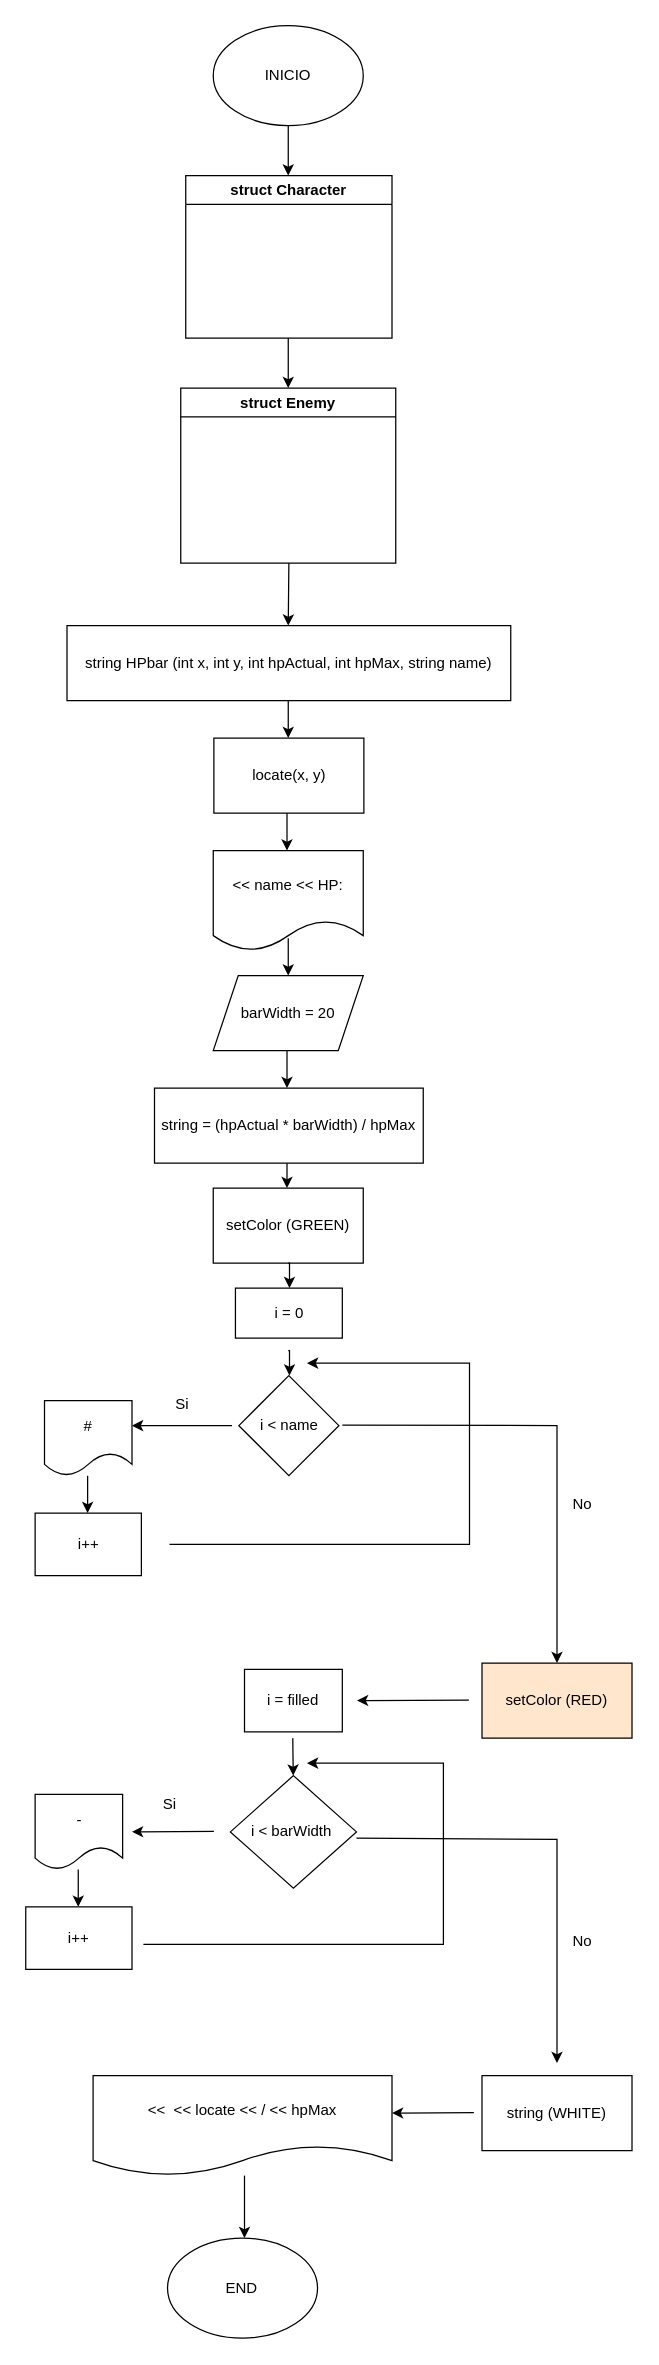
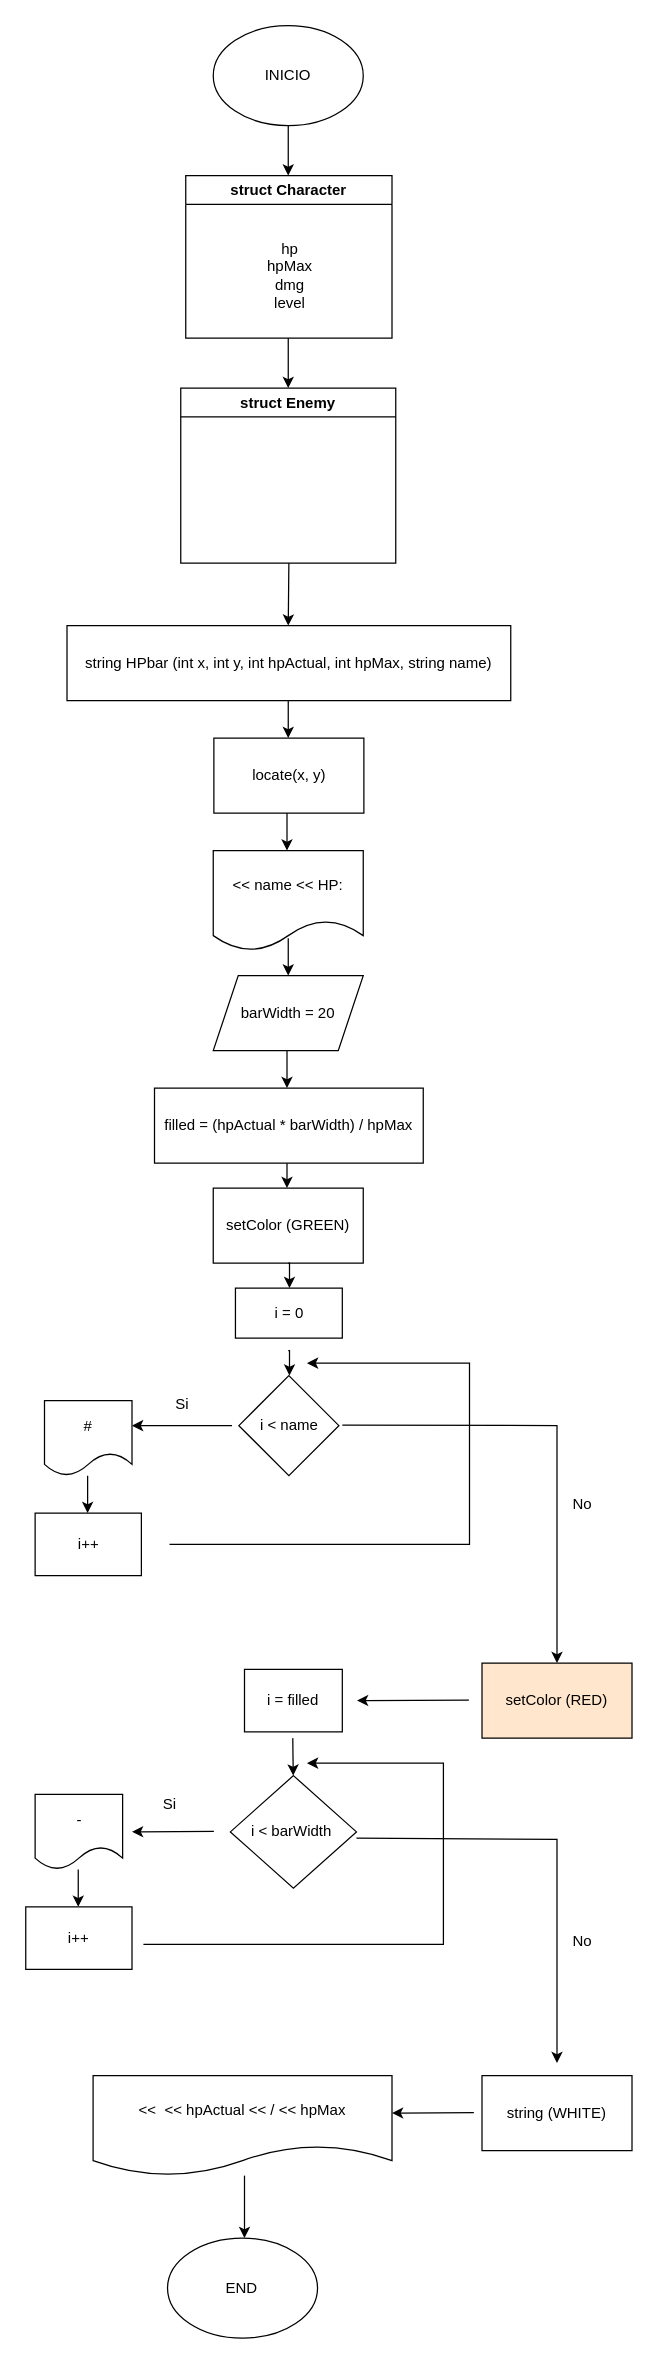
node "hp hpMax dmg level": added
node "string = (hpActual * barWidth) / hpMax": label "string = (hpActual * barWidth) / hpMax" -> "filled = (hpActual * barWidth) / hpMax"
node "<< << locate << / << hpMax": label "<< << locate << / << hpMax" -> "<< << hpActual << / << hpMax"
